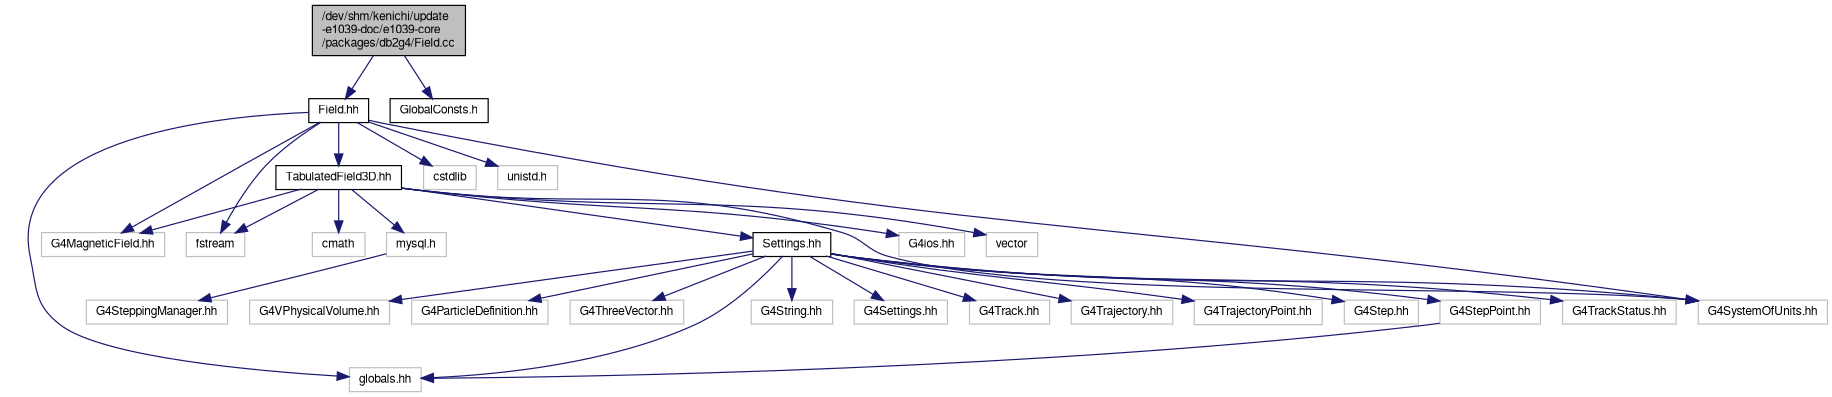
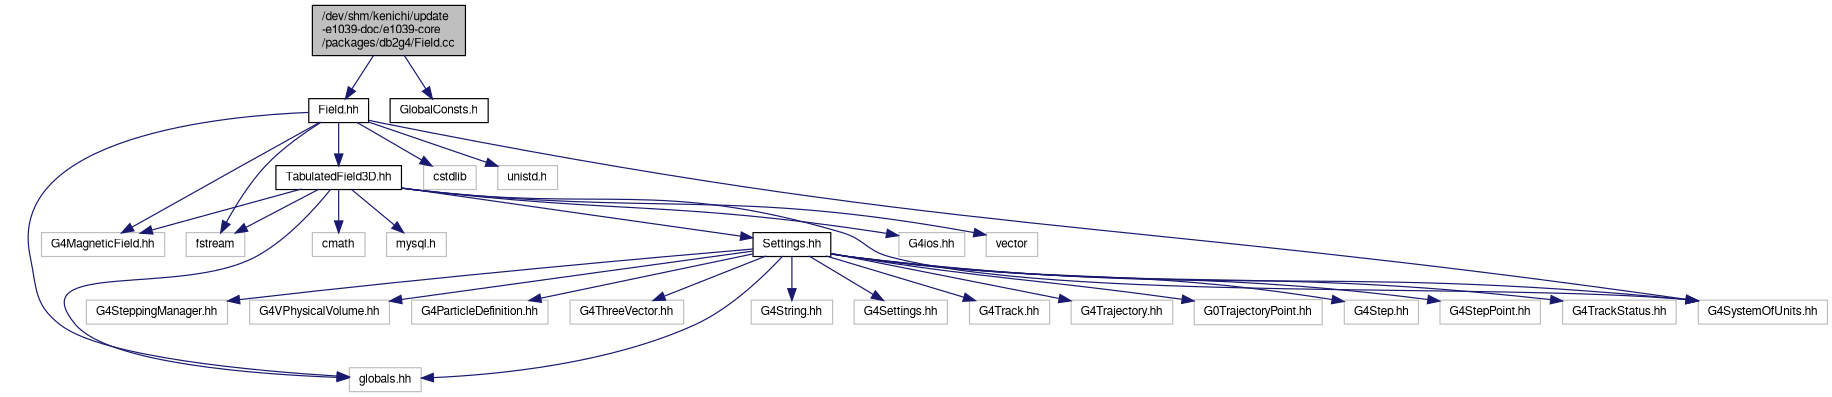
edge "mysql.h" -> "G4SteppingManager.hh": now "Settings.hh" -> "G4SteppingManager.hh"
node "G4TrajectoryPoint.hh": label "G4TrajectoryPoint.hh" -> "G0TrajectoryPoint.hh"
edge "G4StepPoint.hh" -> "globals.hh": now "TabulatedField3D.hh" -> "globals.hh"
